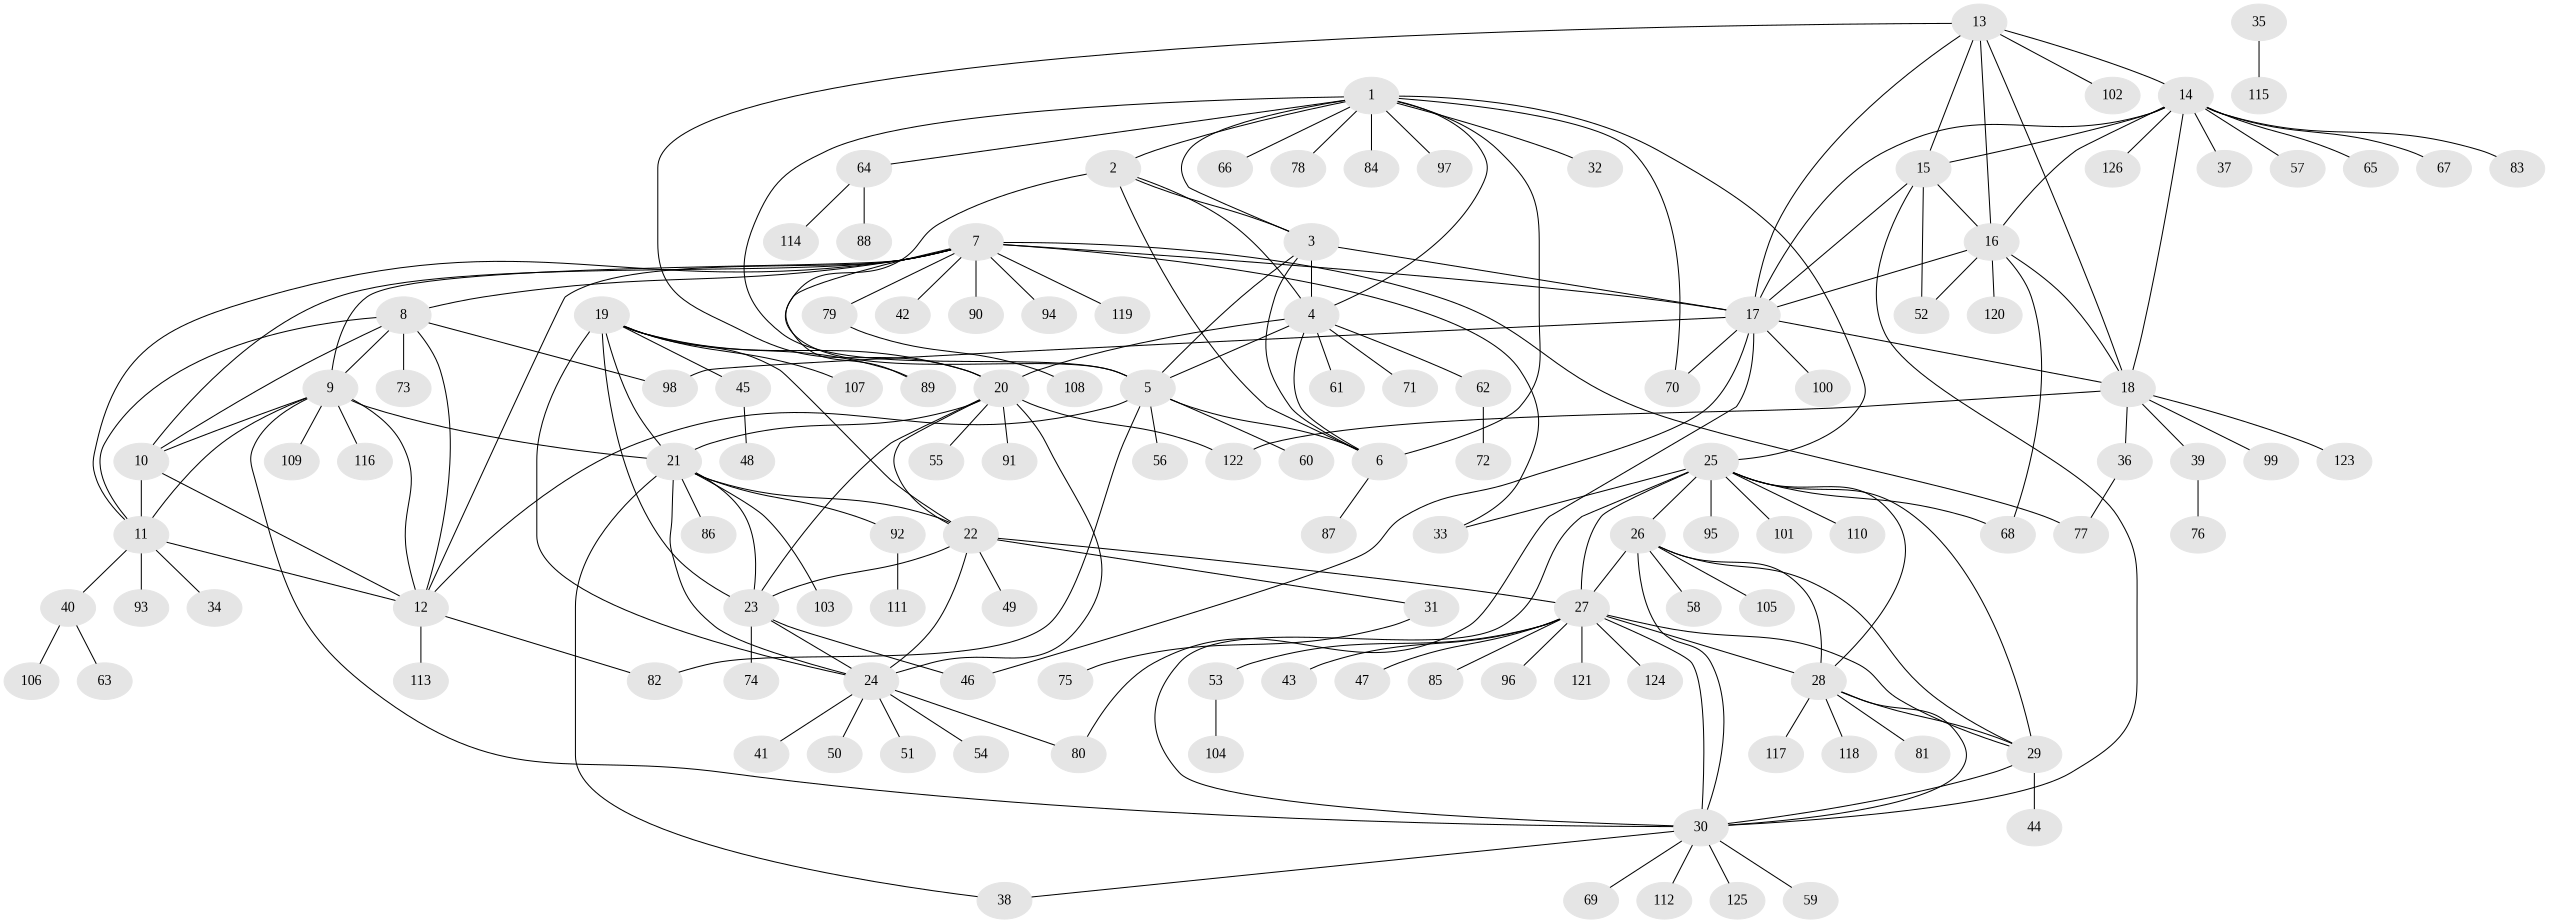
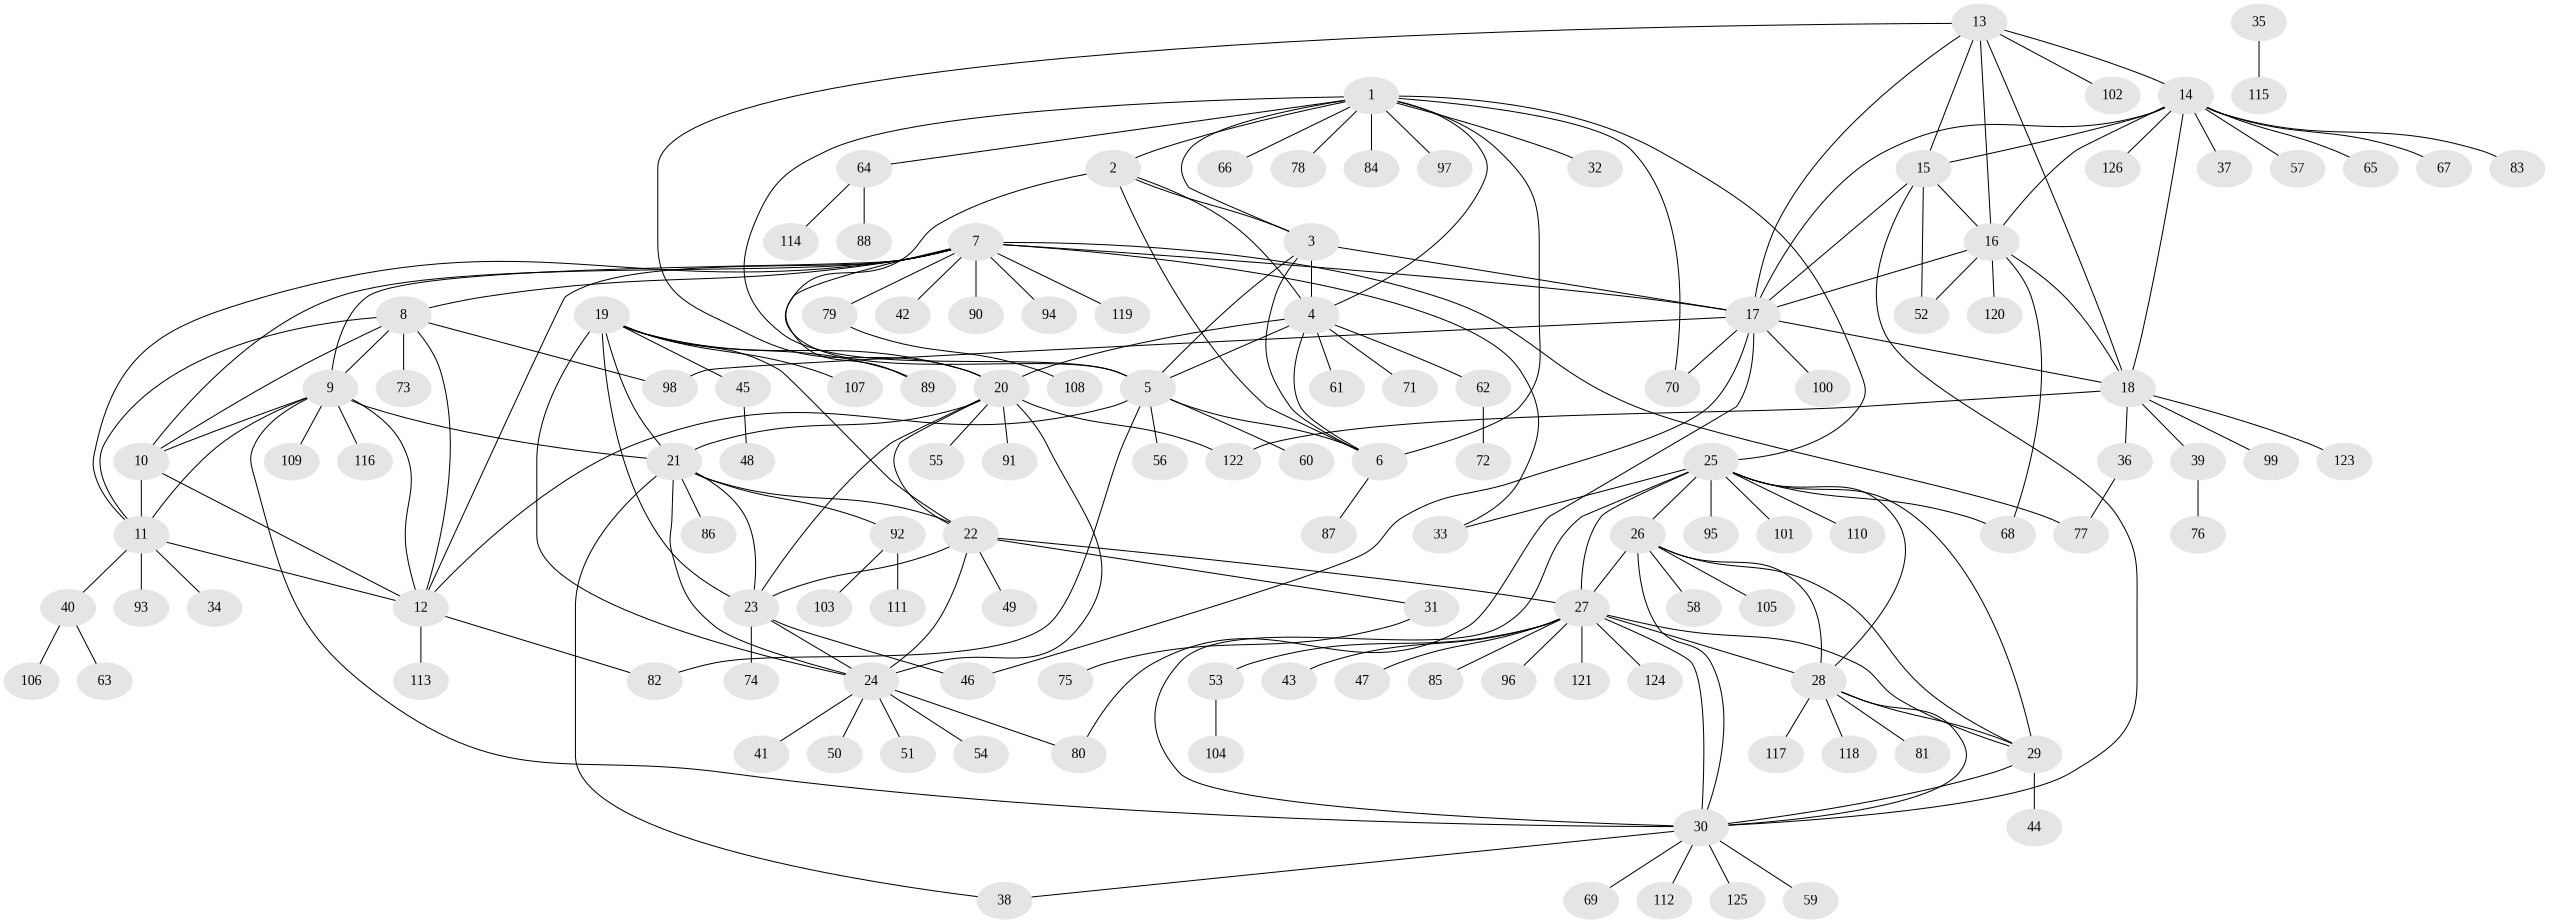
edge "21" -- "103": now "92" -- "103"
